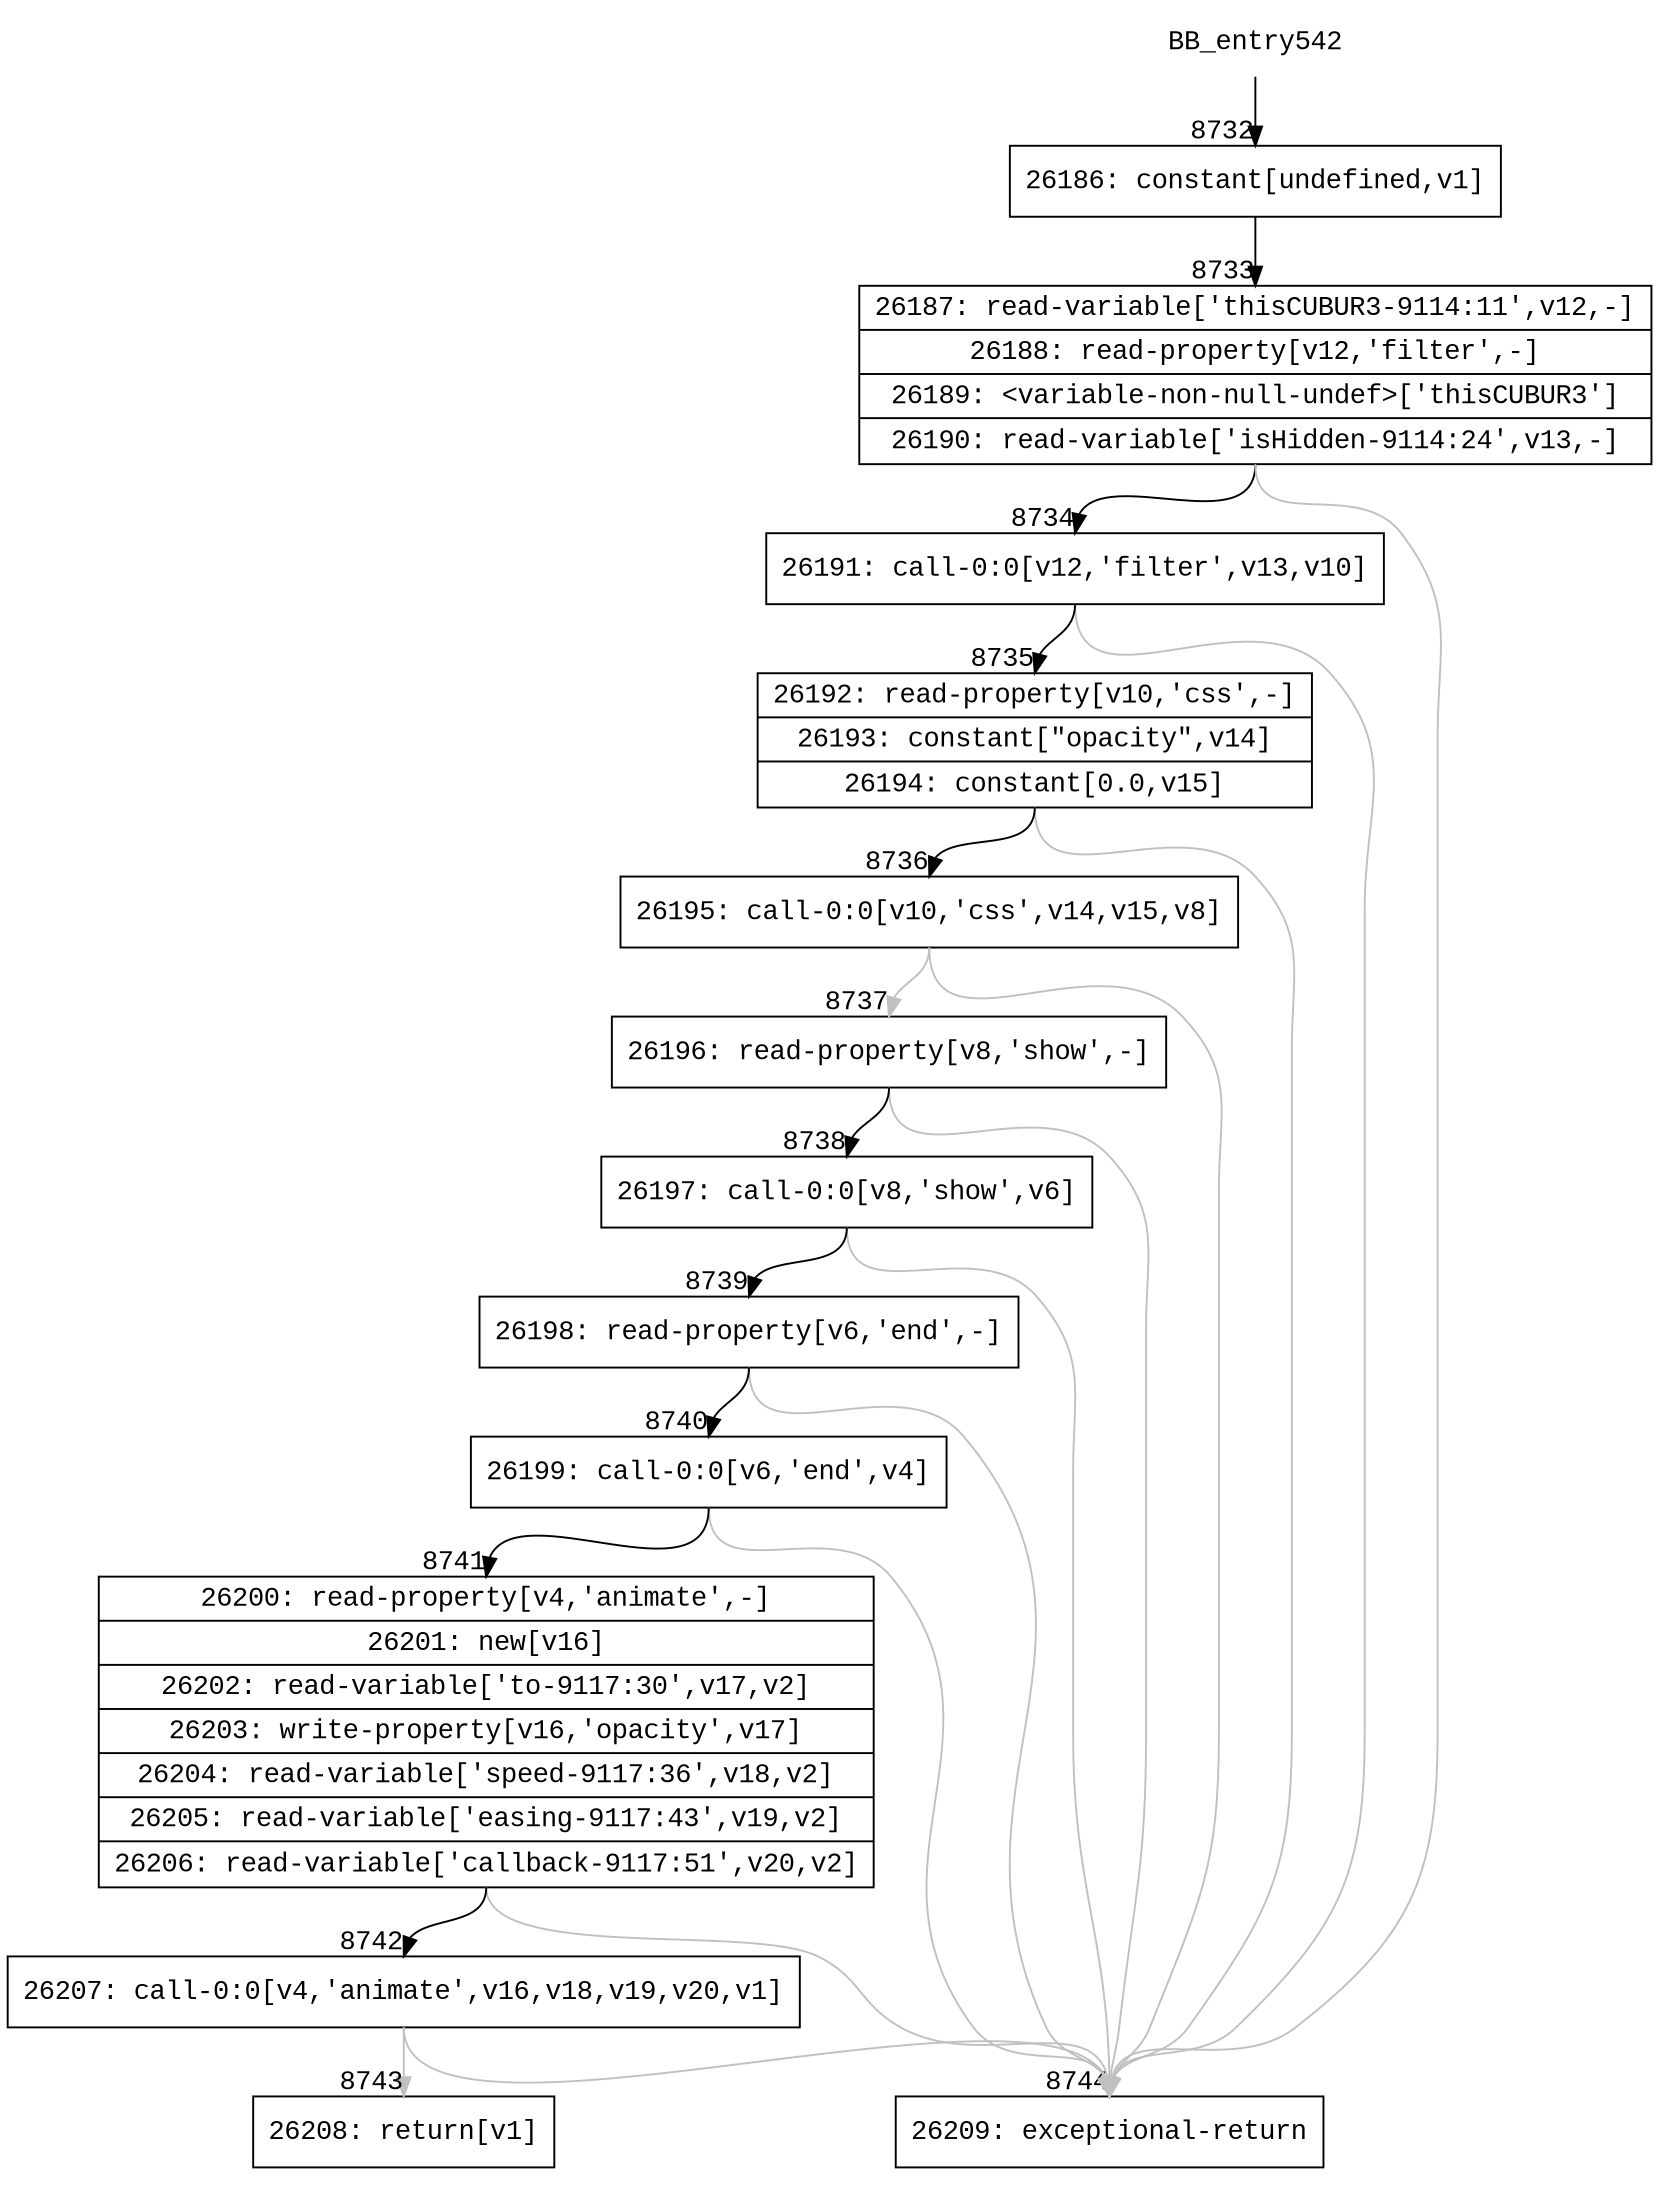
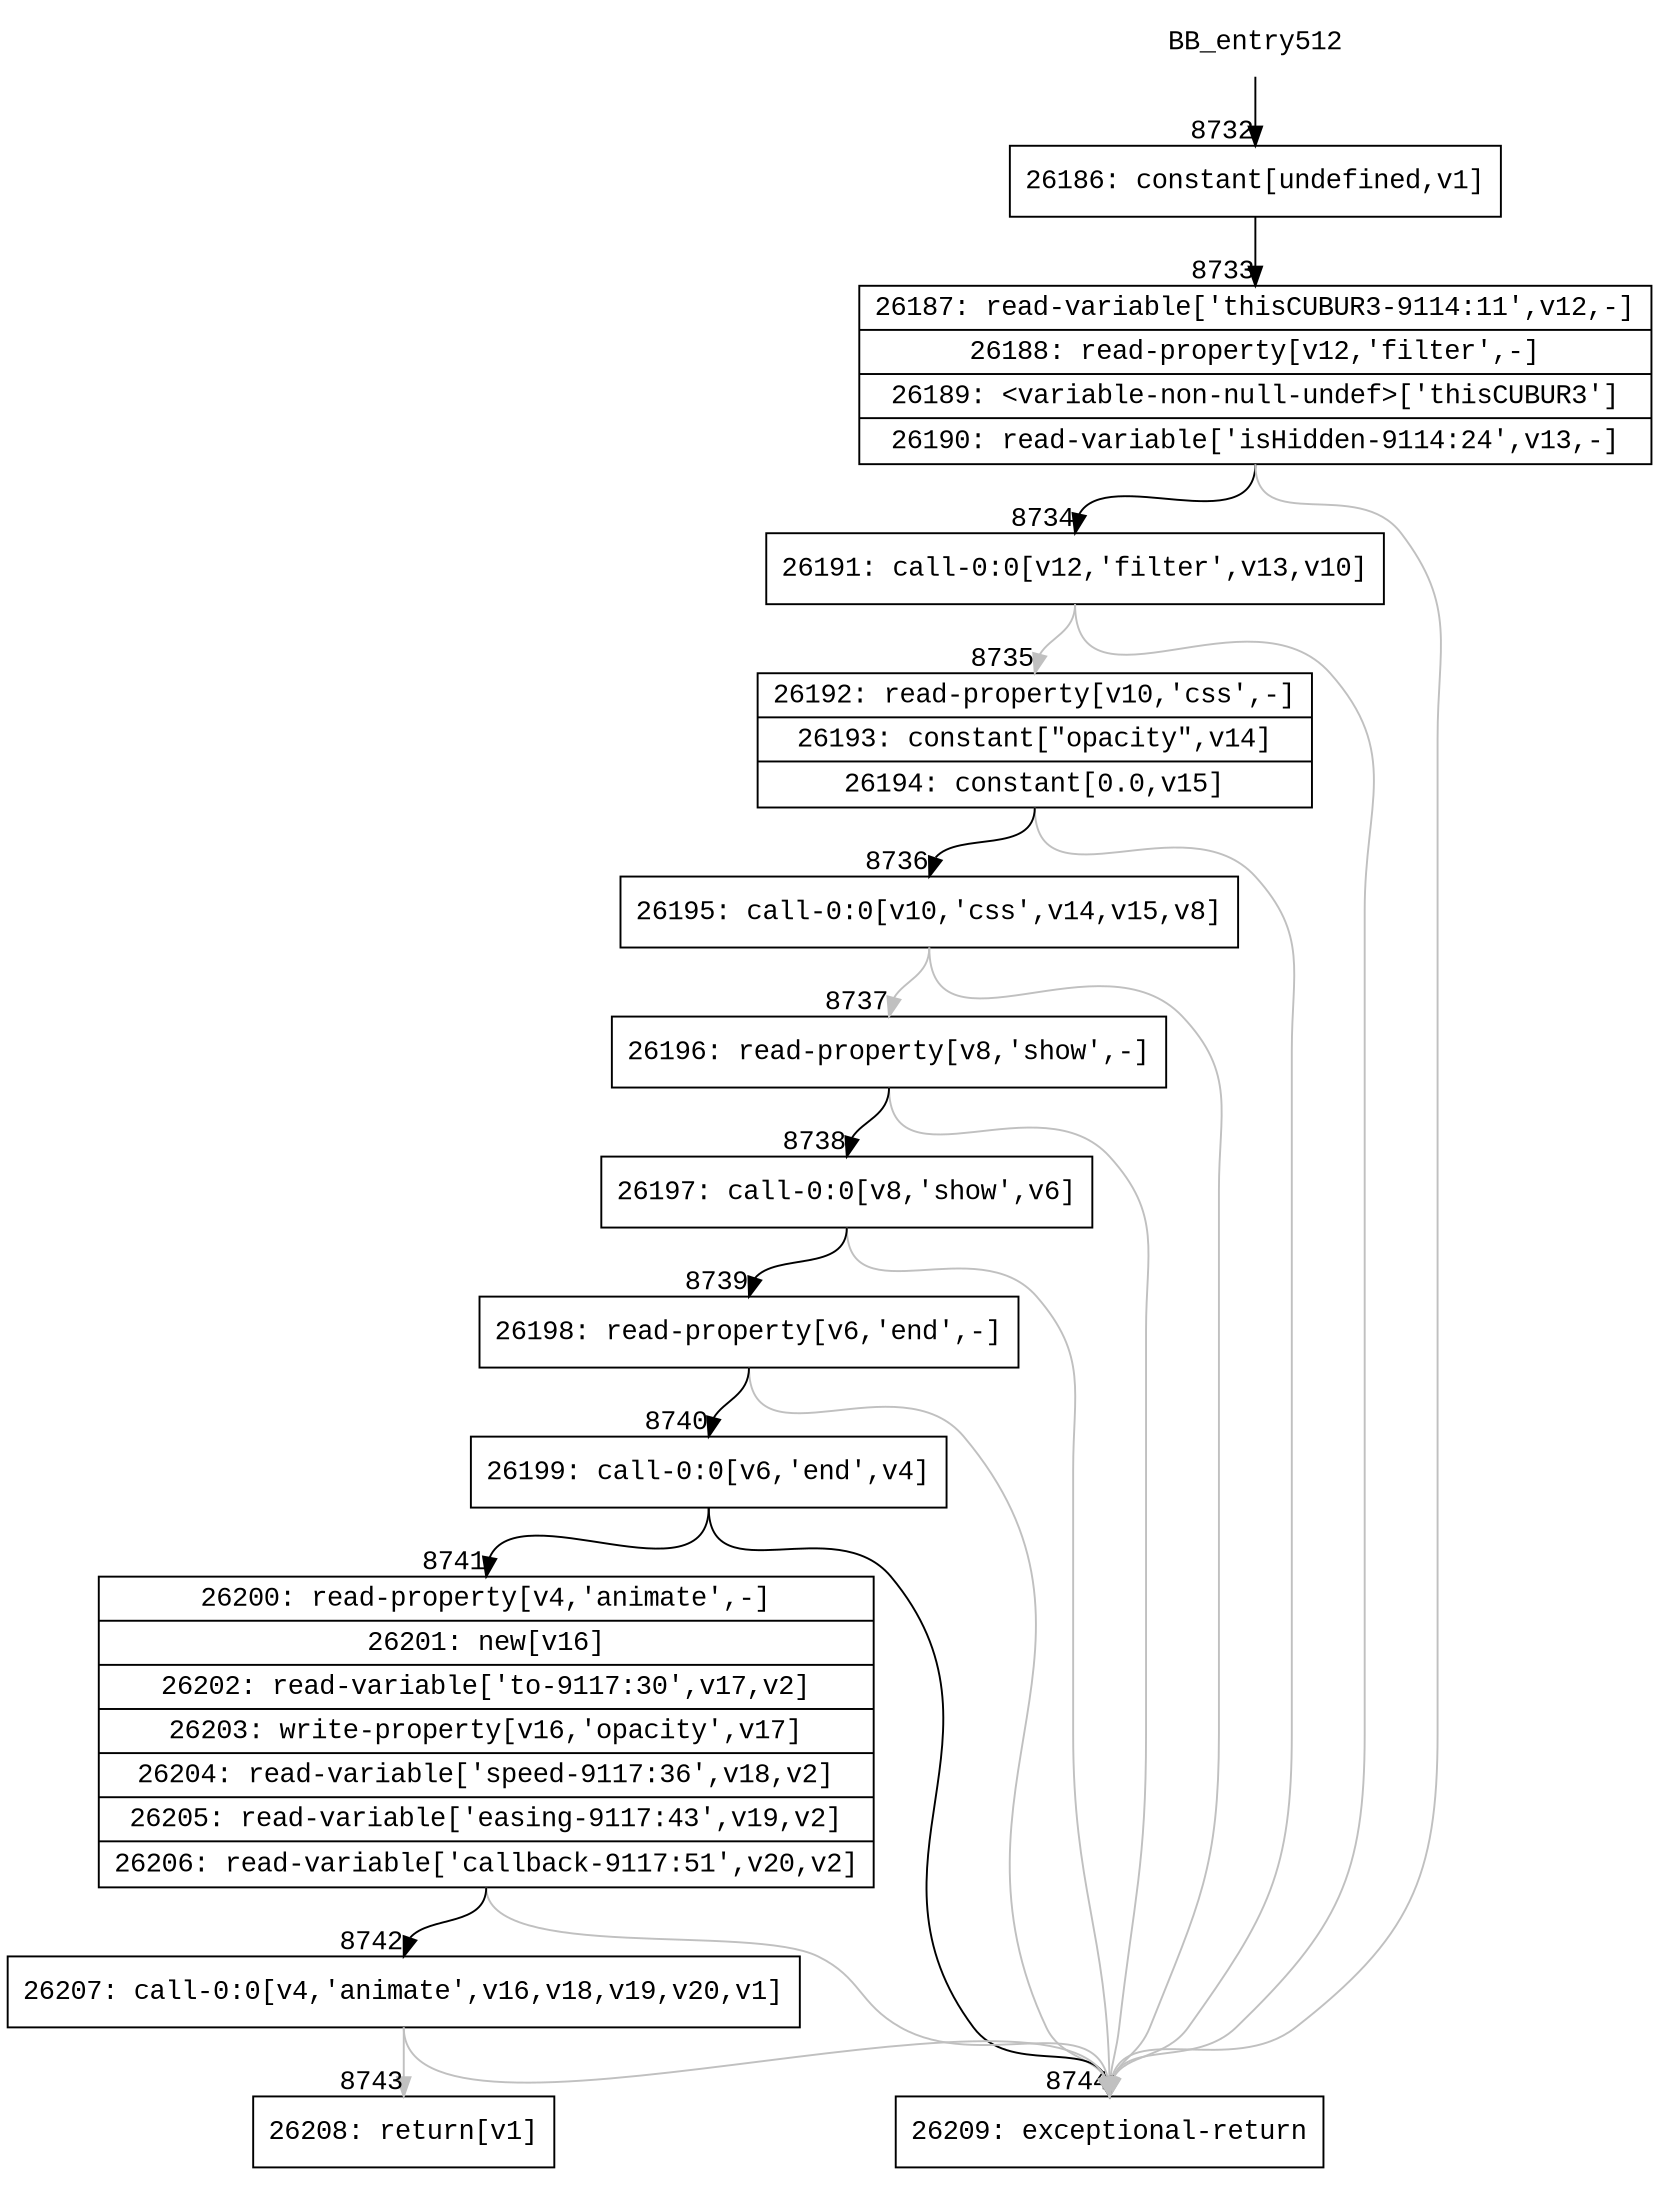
node "BB_entry542": label "BB_entry542" -> "BB_entry512"
edge "26191: call-0:0[v12,'filter',v13,v10]" -> "26192: read-property[v10,'css',-]": color black -> gray
edge "26199: call-0:0[v6,'end',v4]" -> "26209: exceptional-return": color gray -> black
